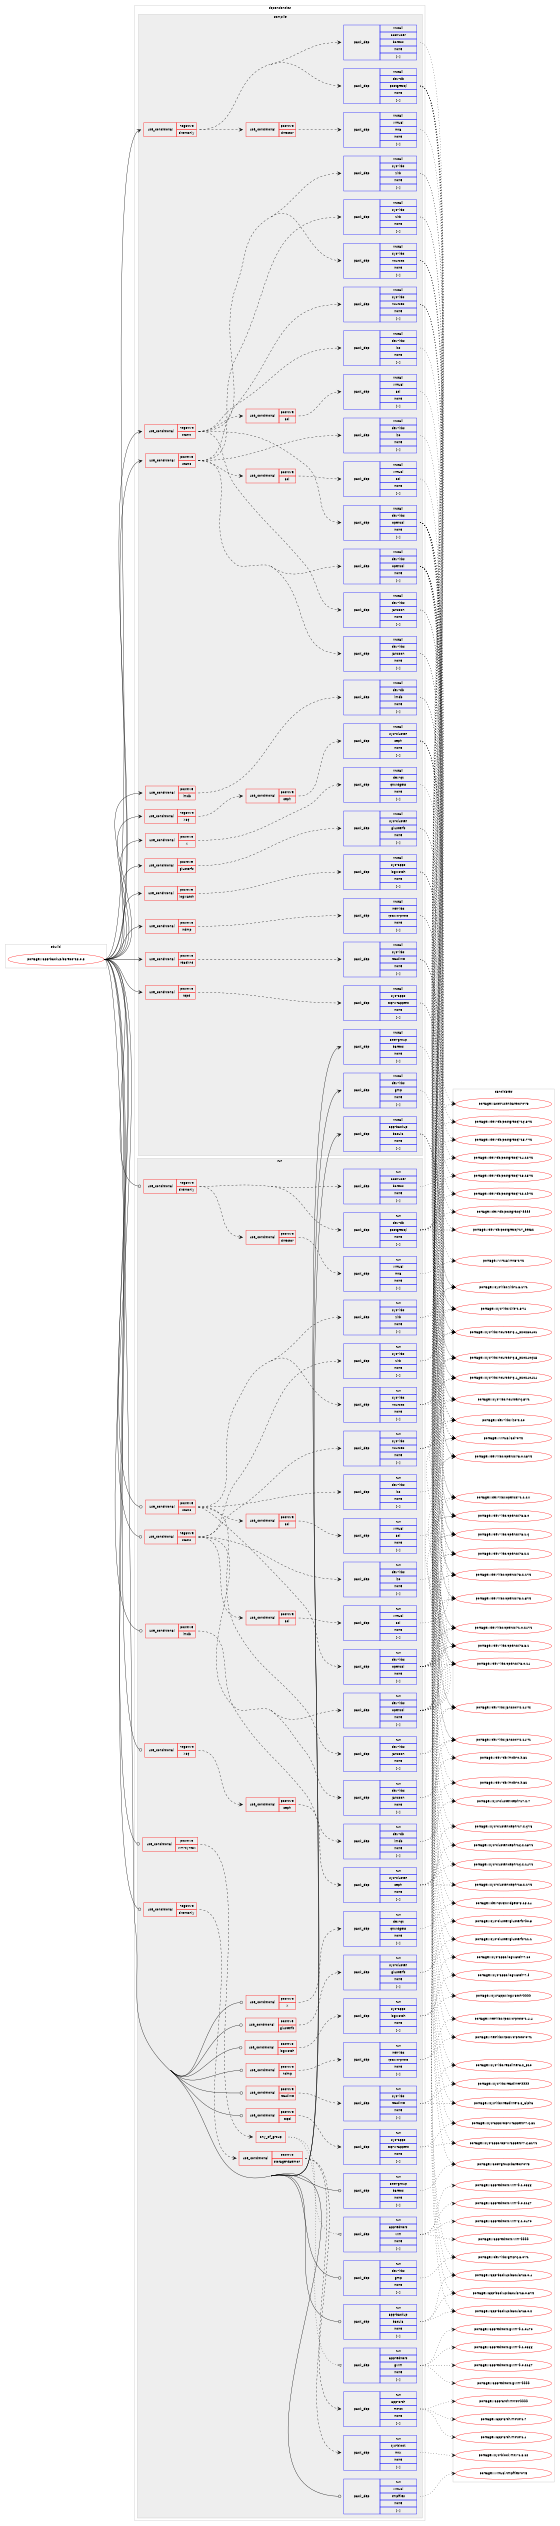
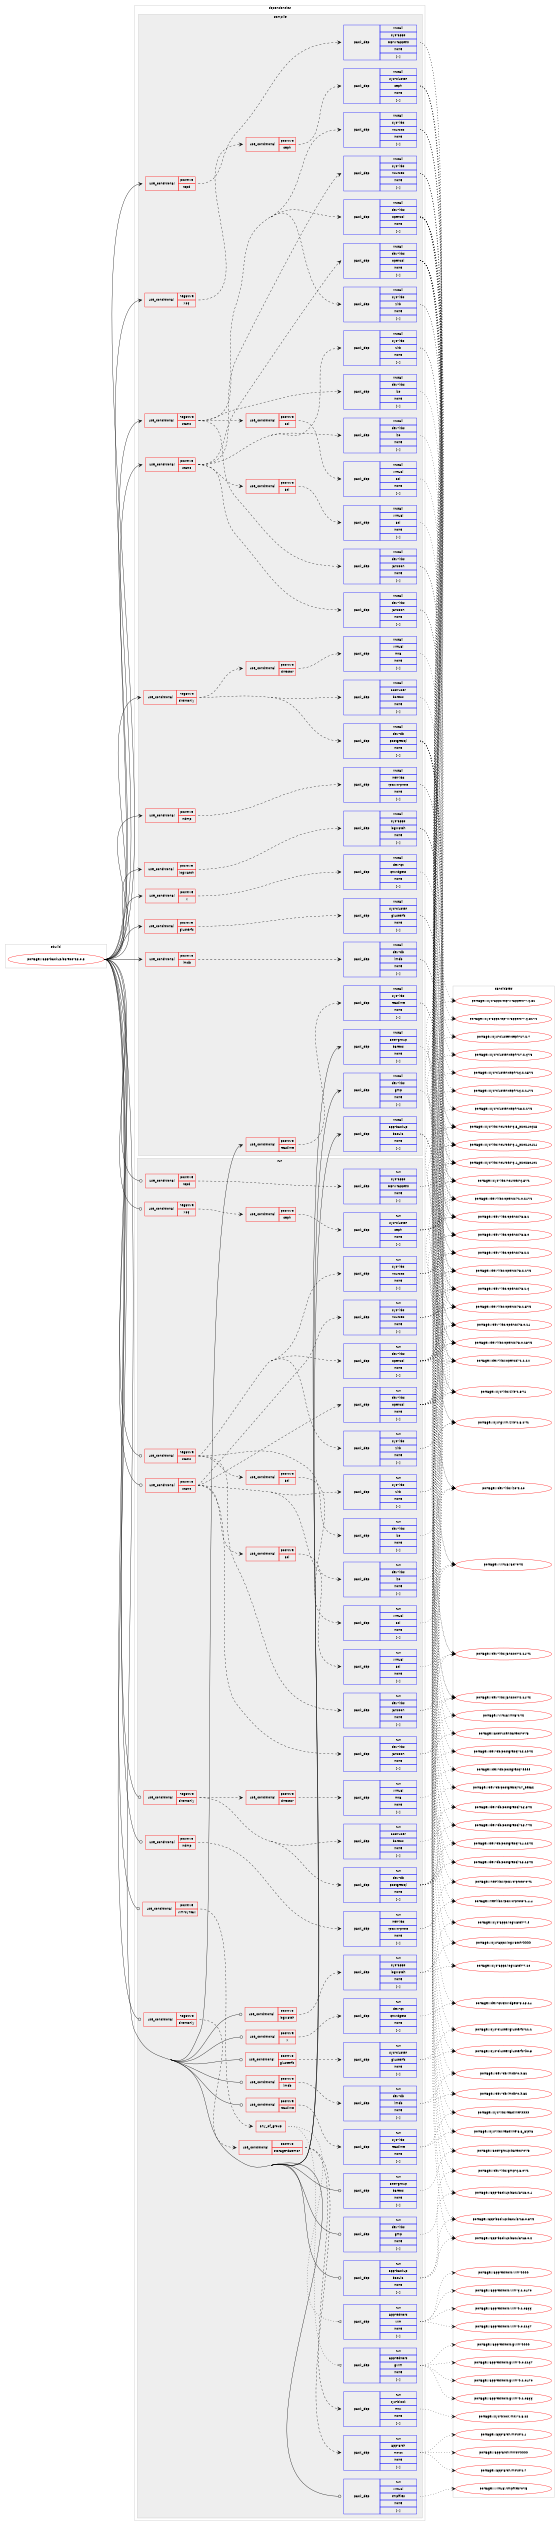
node "portage://sys-libs/zlib-1.3.1-r1": label "portage://sys-libs/zlib-1.3.1-r1" -> "portage://sys-gvim/zlib-1.3.1-r1"
node "portage://sys-libs/readline-8.2_p10": removed
